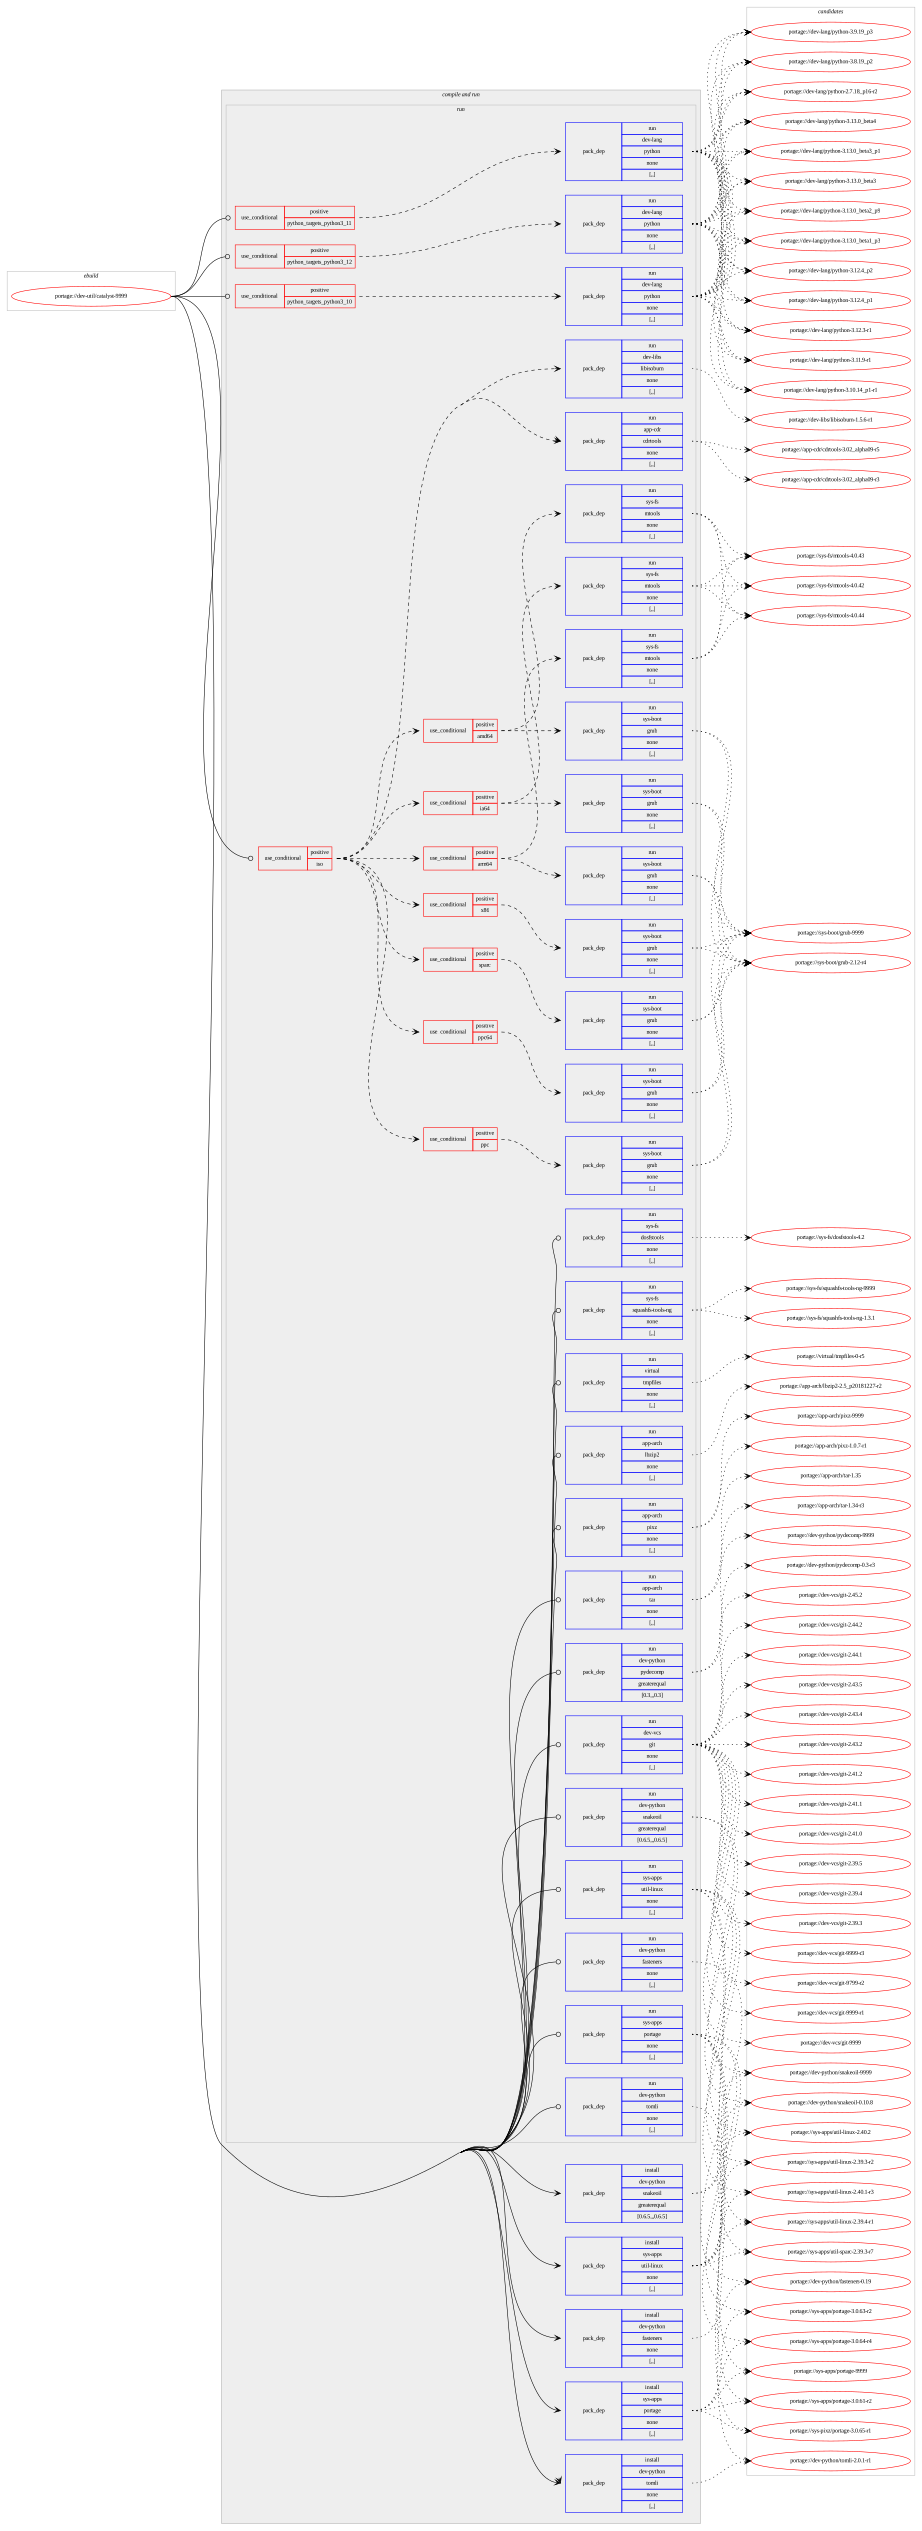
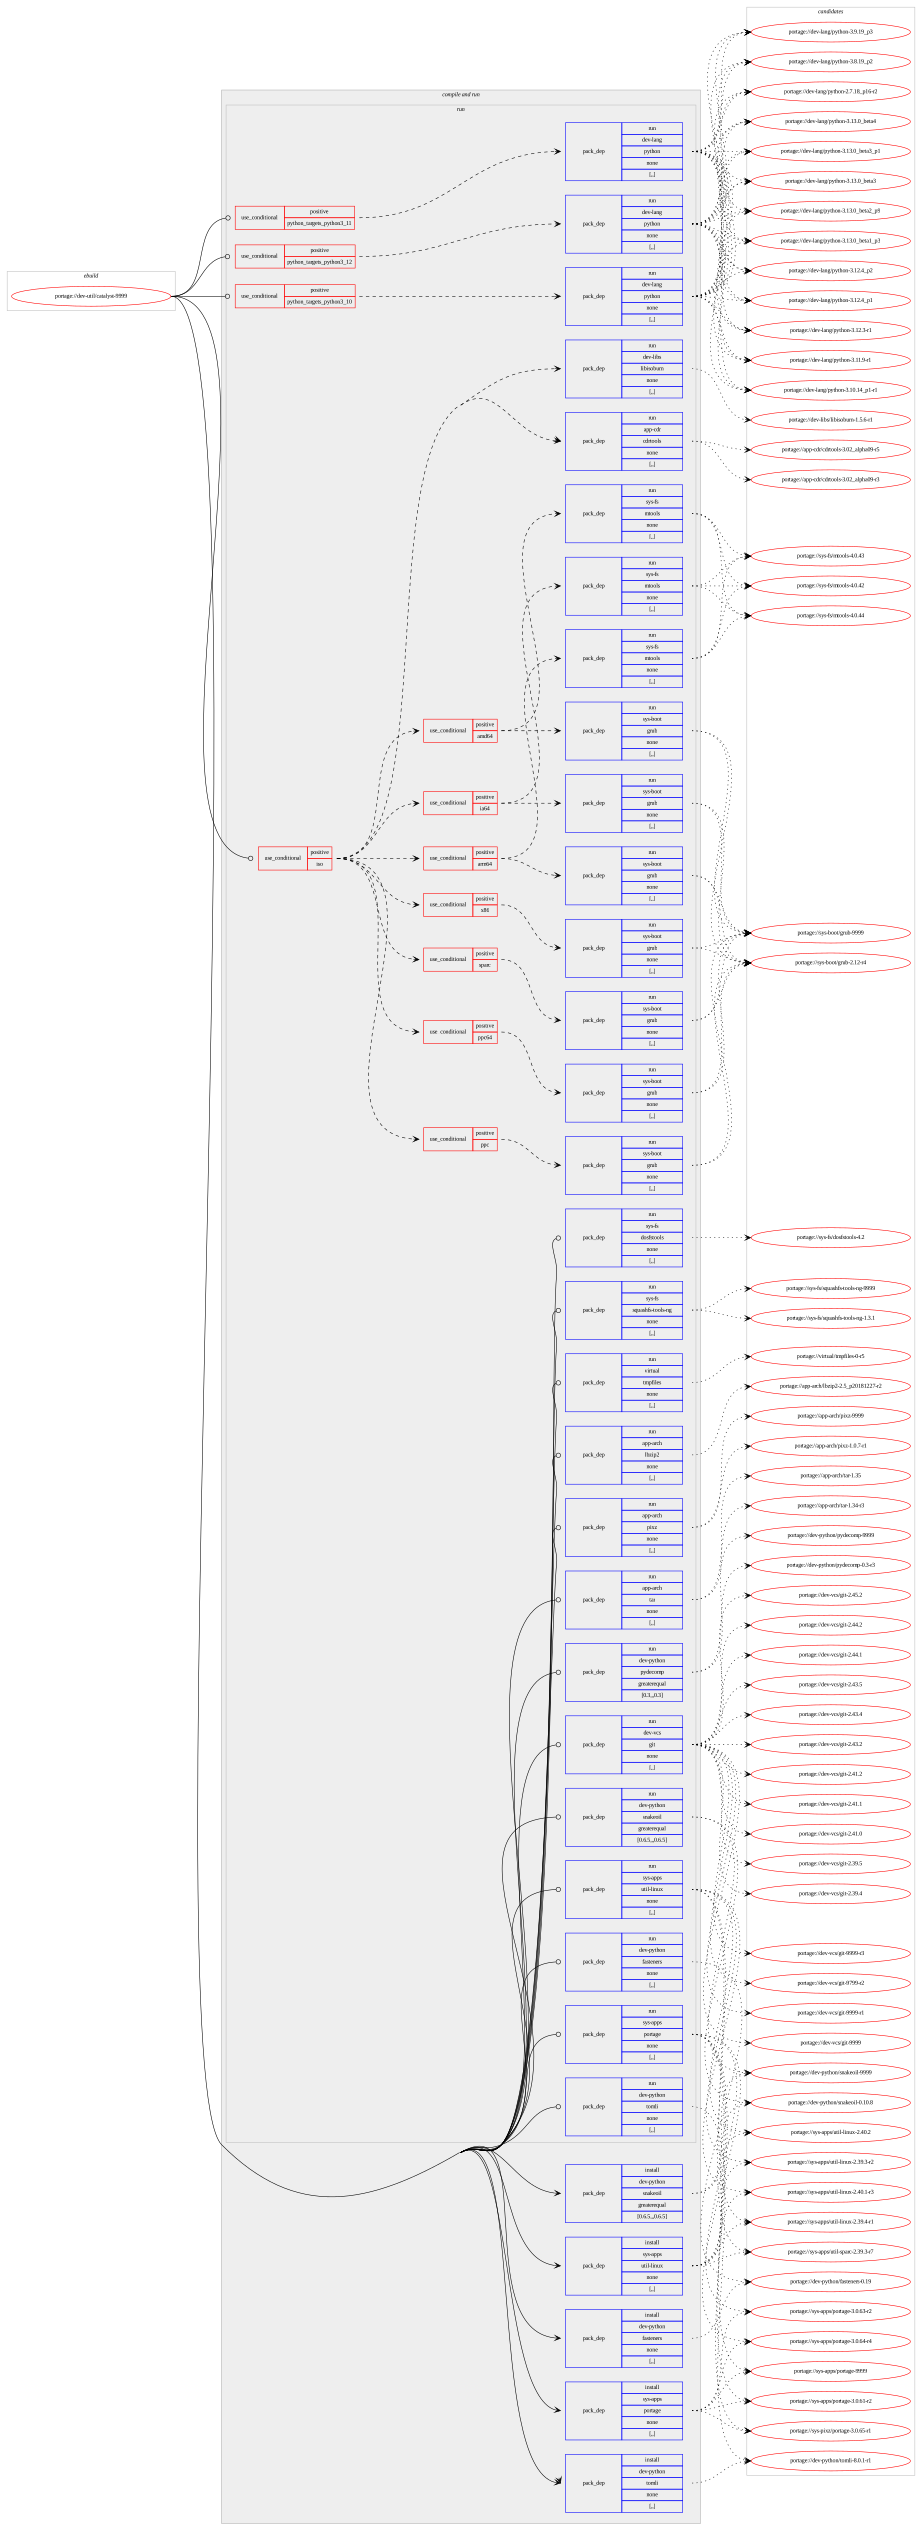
node "portage://dev-vcs/git-2.39.3": removed
node "portage://dev-python/tomli-2.0.1-r1": label "portage://dev-python/tomli-2.0.1-r1" -> "portage://dev-python/tomli-8.0.1-r1"
